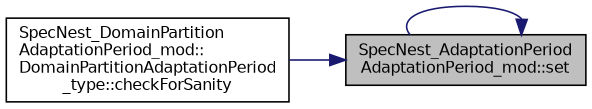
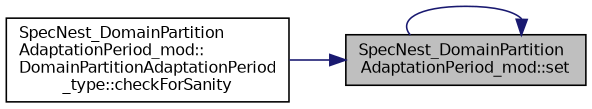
node "SpecNest_AdaptationPeriod AdaptationPeriod_mod::set": label "SpecNest_AdaptationPeriod AdaptationPeriod_mod::set" -> "SpecNest_DomainPartition AdaptationPeriod_mod::set"
